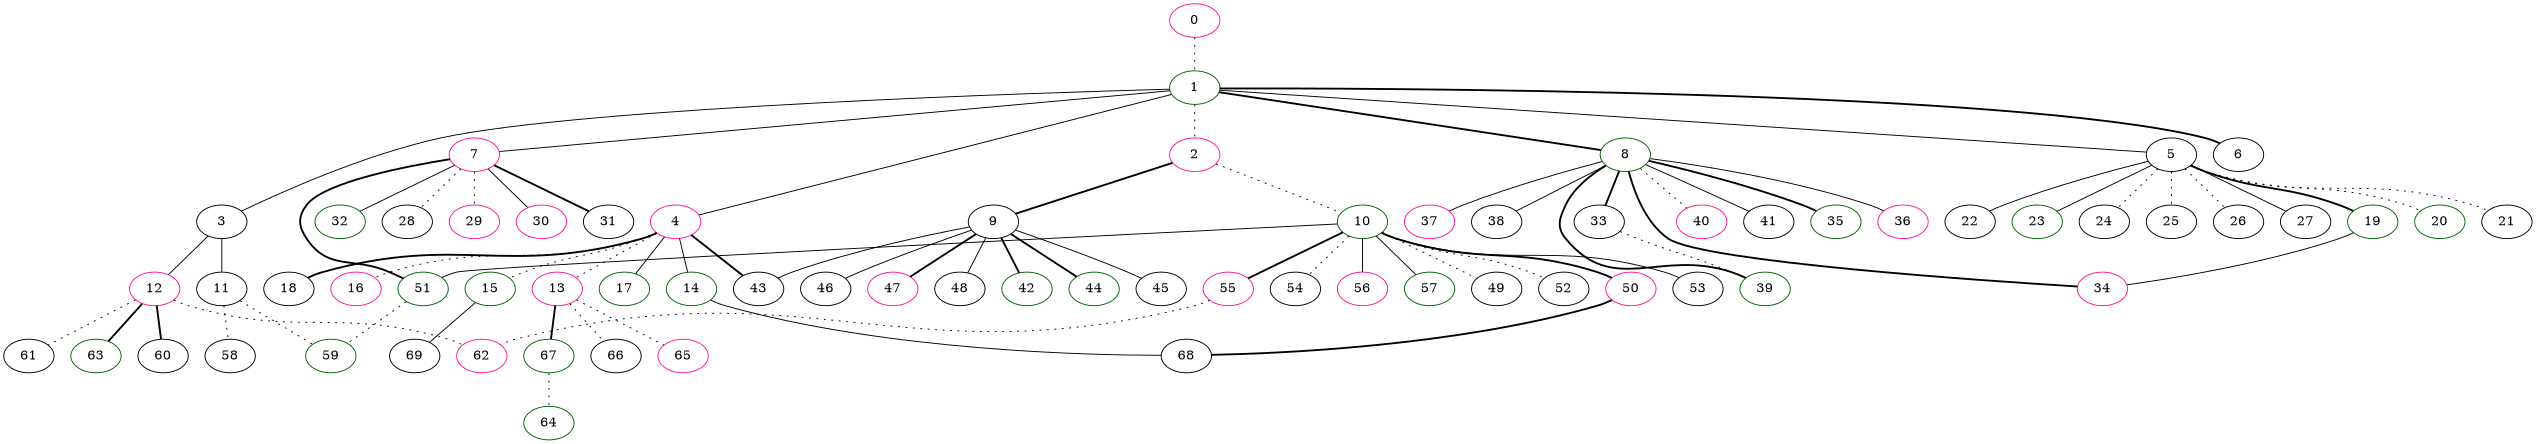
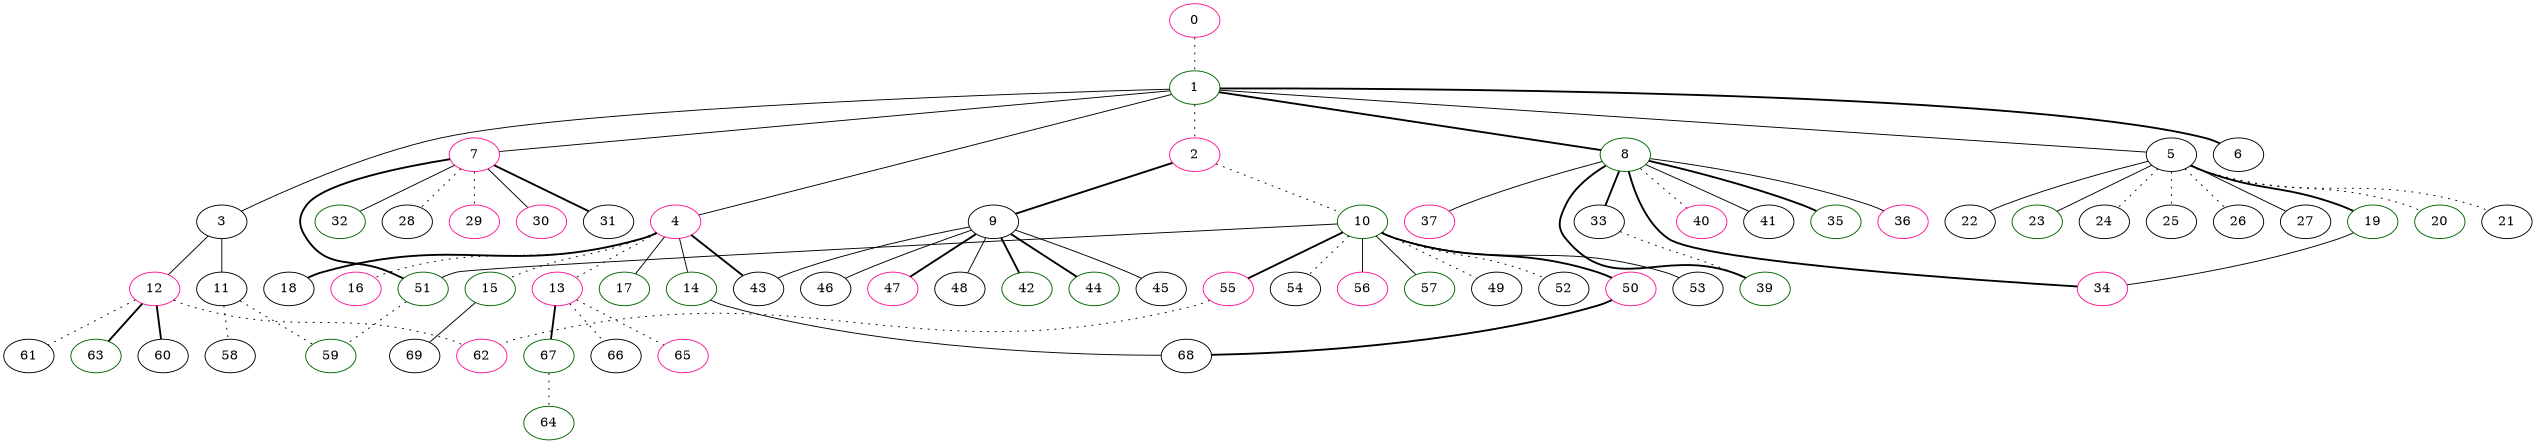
node "38": removed
